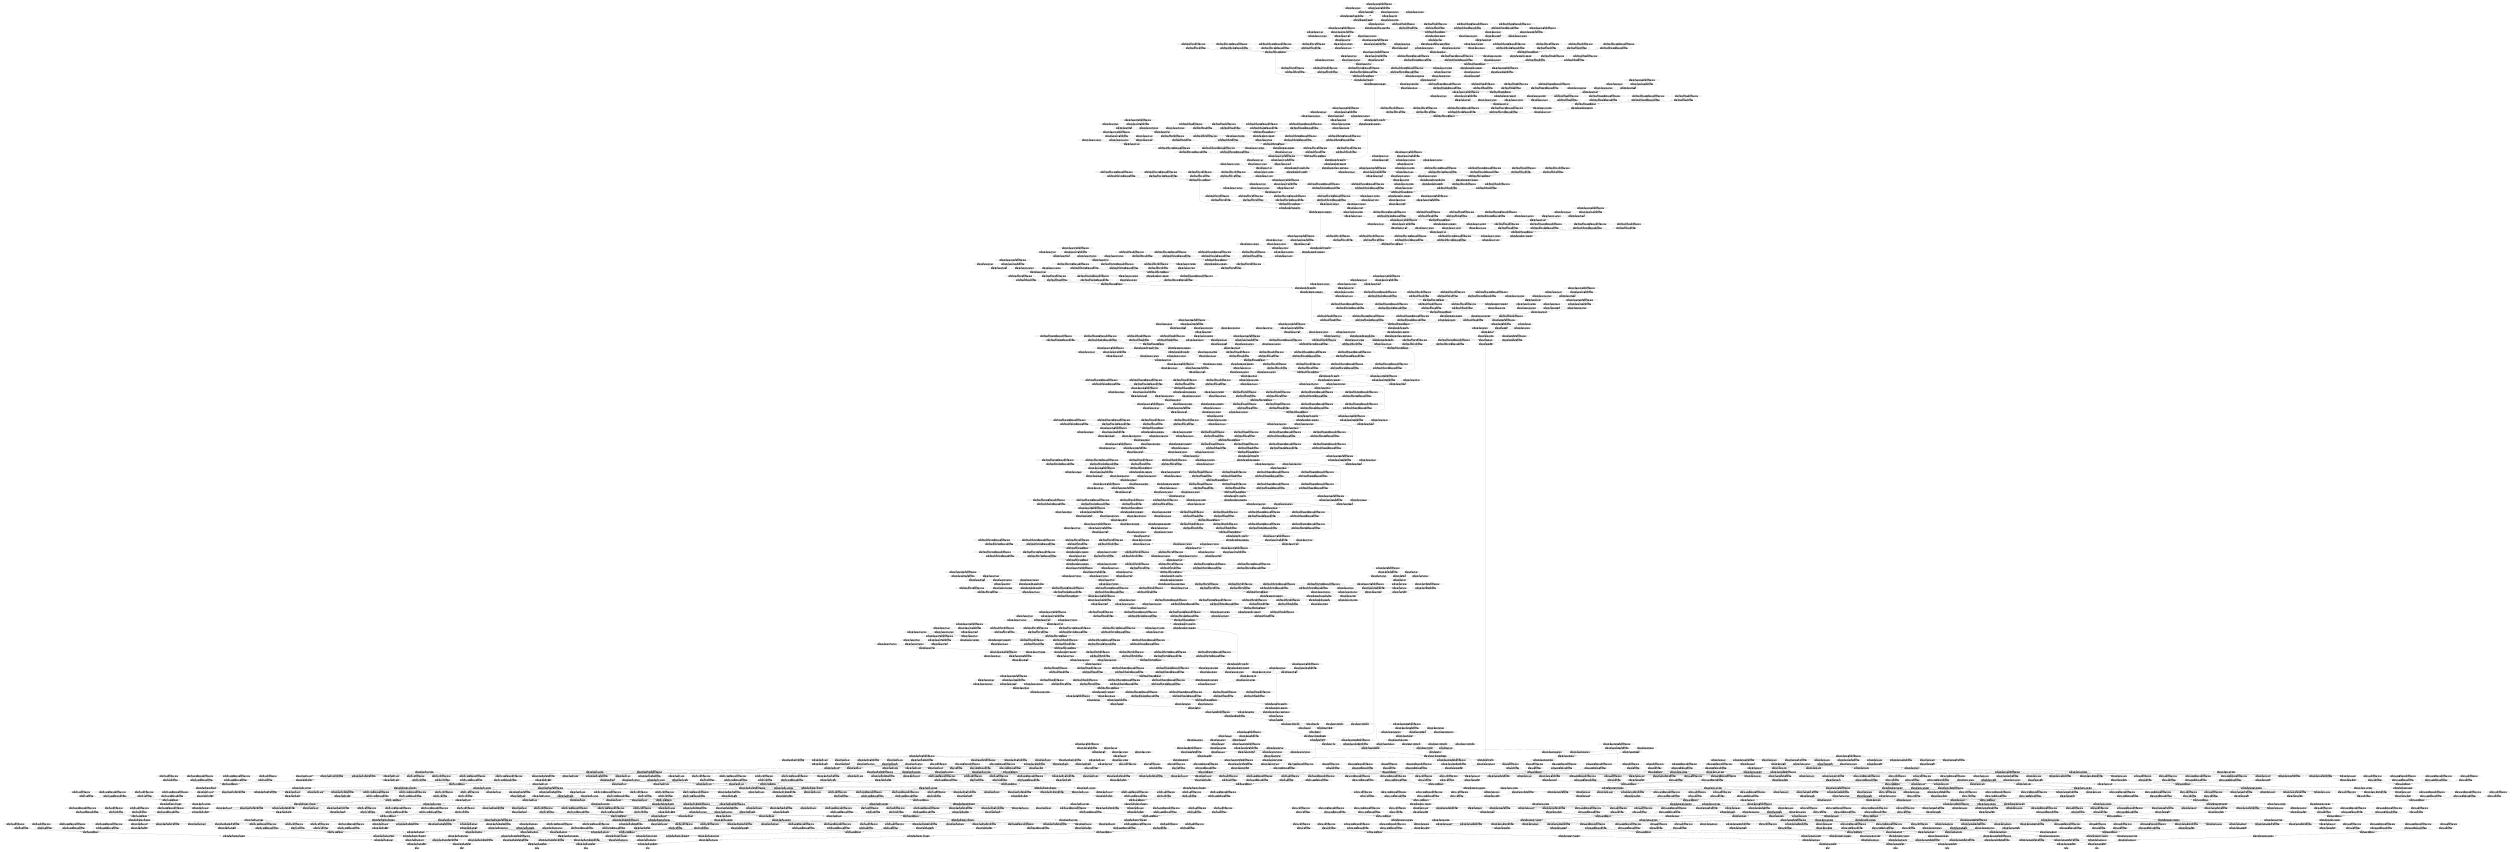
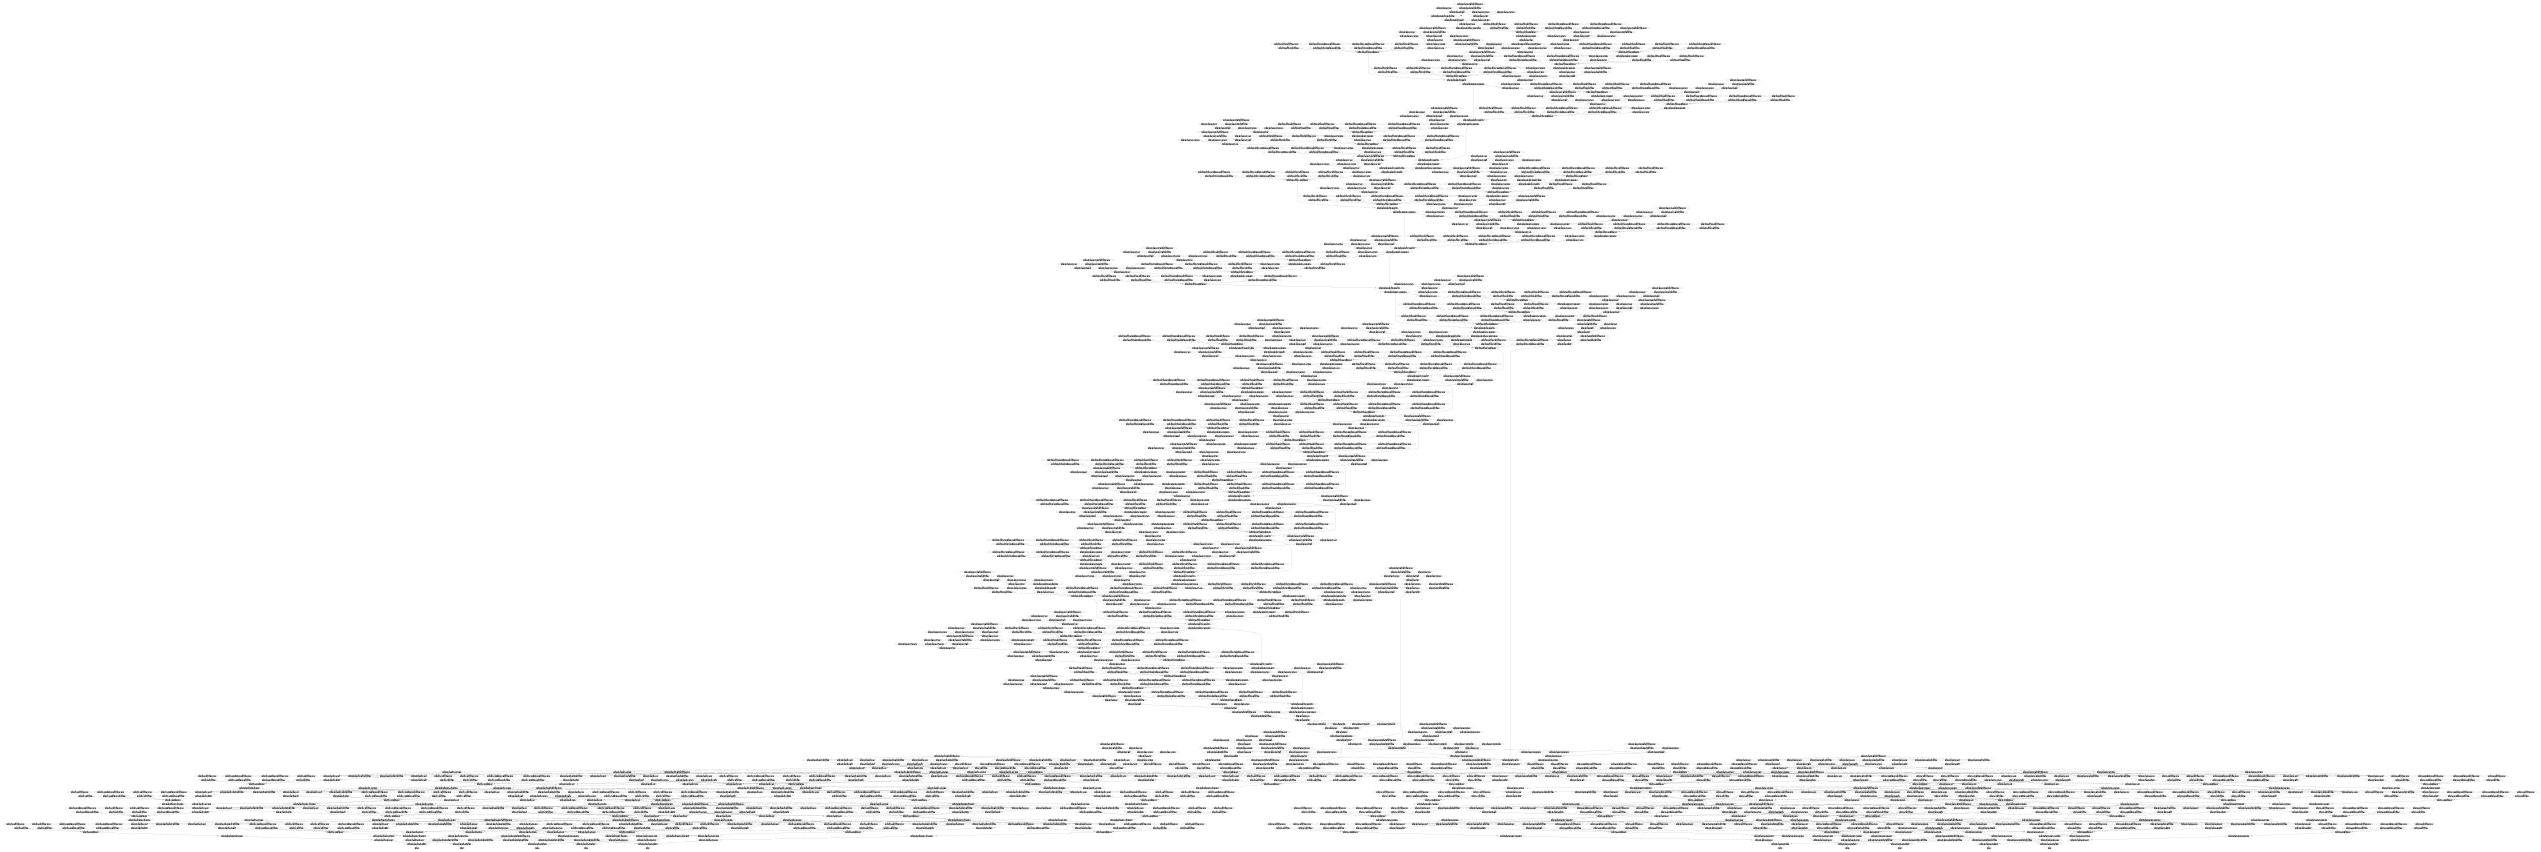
node "retinanet/nncf_wrapper_l4/cond/Conv": label "retinanet/nncf_wrapper_l4/cond/Conv" -> "retinanet/nncf_wrapper_l4/cond/Identity"
